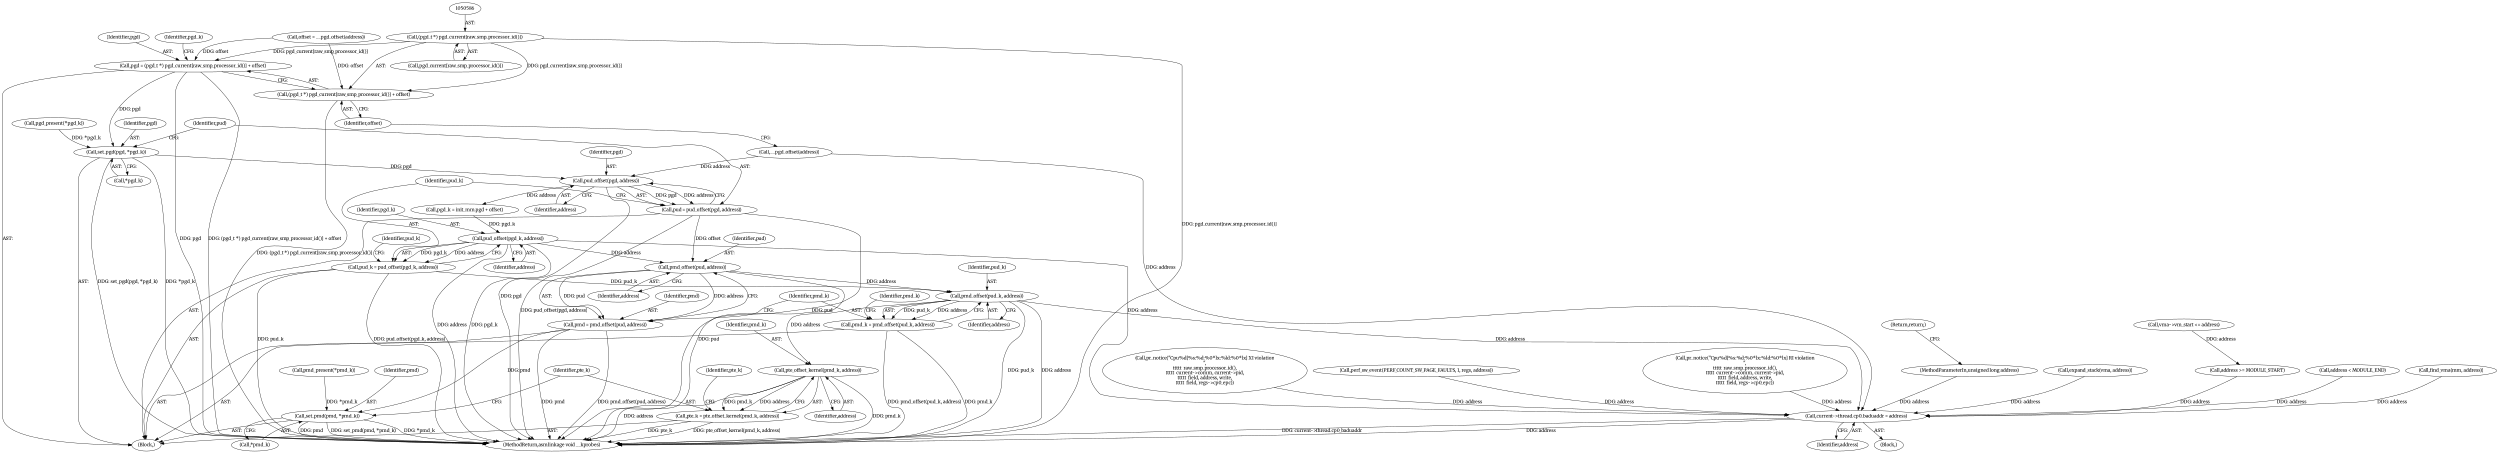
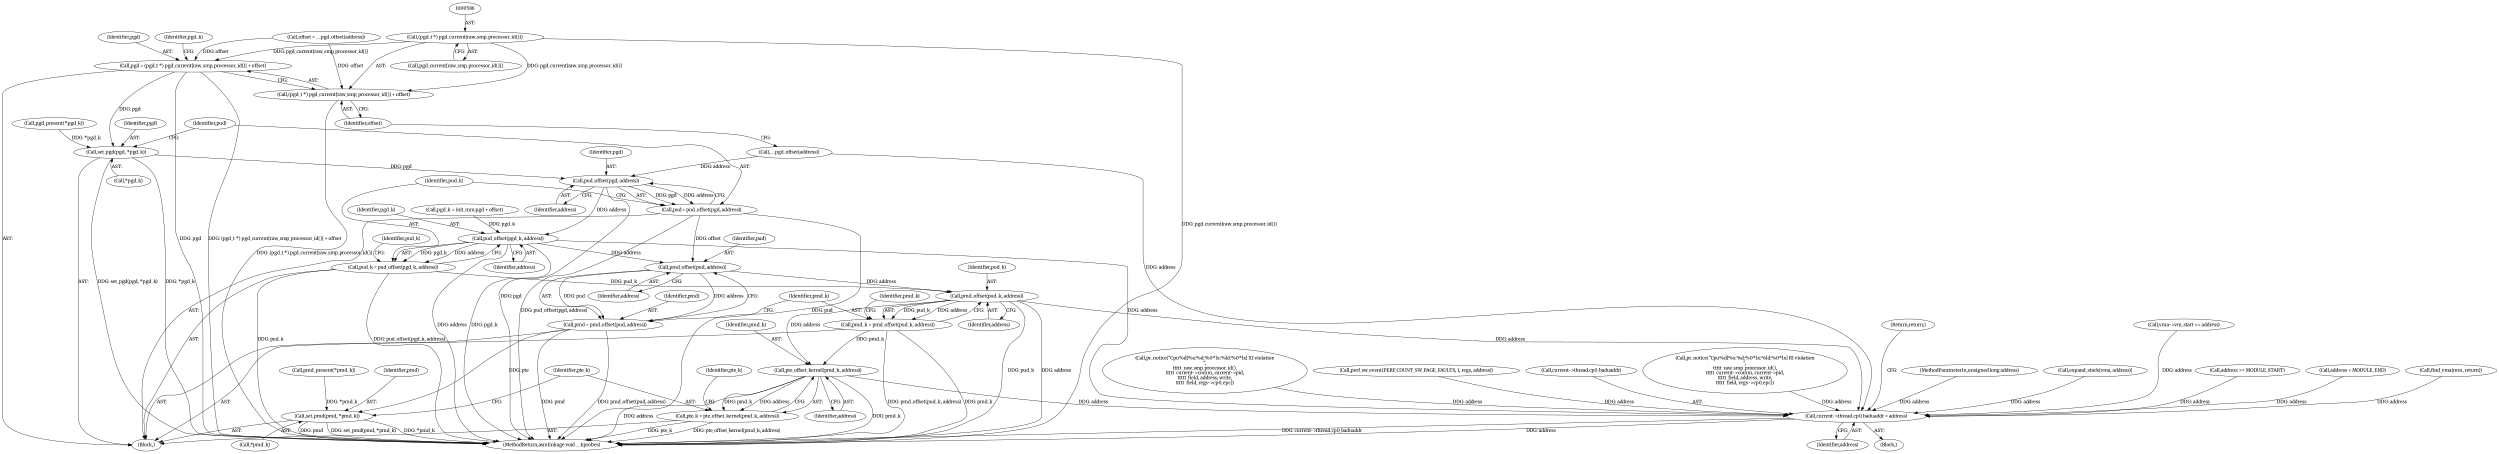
node "1050586": label "1050586" -> "1000586"
edge "(Call,pgd_current[raw_smp_processor_id()])" -> "(Call,(pgd_t *) pgd_current[raw_smp_processor_id()])": label "AST: " -> "CFG: "
edge "(Call,set_pgd(pgd, *pgd_k))" -> "(Call,*pgd_k)": removed, label "CFG:"
edge "(Call,pud_offset(pgd, address))" -> "(Call,pgd_k = init_mm.pgd + offset)": now "(Call,pud_offset(pgd, address))" -> "(Call,pud_offset(pgd_k, address))"
edge "(Call,pmd_offset(pud, address))" -> "(MethodReturn,asmlinkage void __kprobes)": removed, label "DDG: pud"
edge "(Call,pmd_k = pmd_offset(pud_k, address))" -> "(Call,pte_offset_kernel(pmd_k, address))": added, label "DDG: pmd_k"
edge "(Return,return;)" -> "(MethodParameterIn,unsigned long address)": now "(Return,return;)" -> "(Call,current->thread.cp0_baduaddr = address)"
edge "(Call,vma->vm_start <= address)" -> "(Call,address >= MODULE_START)": now "(Call,vma->vm_start <= address)" -> "(Call,current->thread.cp0_baduaddr = address)"
edge "(Call,pmd = pmd_offset(pud, address))" -> "(Call,set_pmd(pmd, *pmd_k))": label "DDG: pmd" -> "DDG: pte"
node "(Call,current->thread.cp0_baduaddr)": added
node "(Call,find_vma(mm, address))": label "(Call,find_vma(mm, address))" -> "(Call,find_vma(mm, return))"
edge "(Call,pte_offset_kernel(pmd_k, address))" -> "(Call,current->thread.cp0_baduaddr = address)": added, label "DDG: address"
edge "(Call,set_pmd(pmd, *pmd_k))" -> "(Call,*pmd_k)": removed, label "CFG:"
